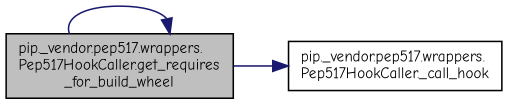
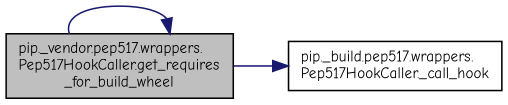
node "pip._vendor.pep517.wrappers. Pep517HookCaller._call_hook": label "pip._vendor.pep517.wrappers. Pep517HookCaller._call_hook" -> "pip._build.pep517.wrappers. Pep517HookCaller._call_hook"
